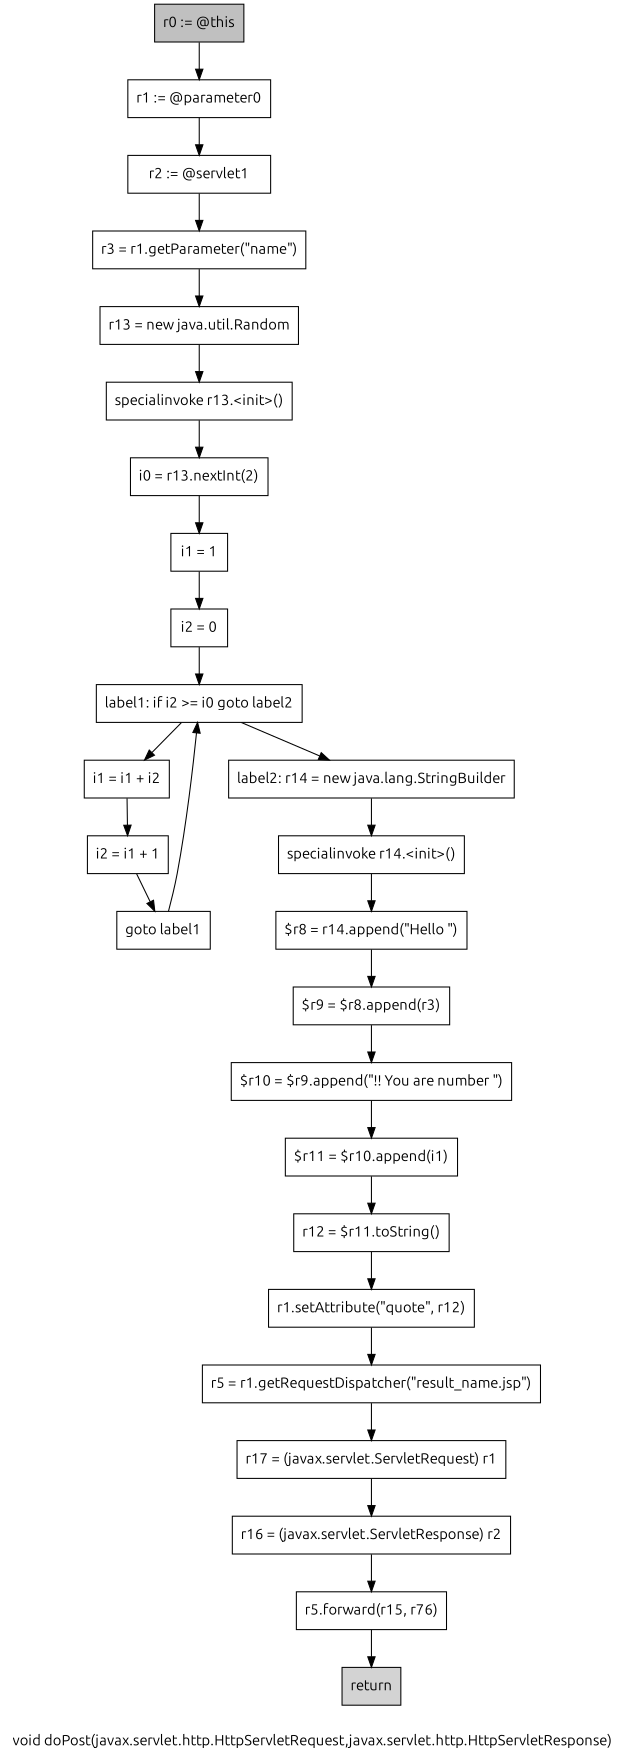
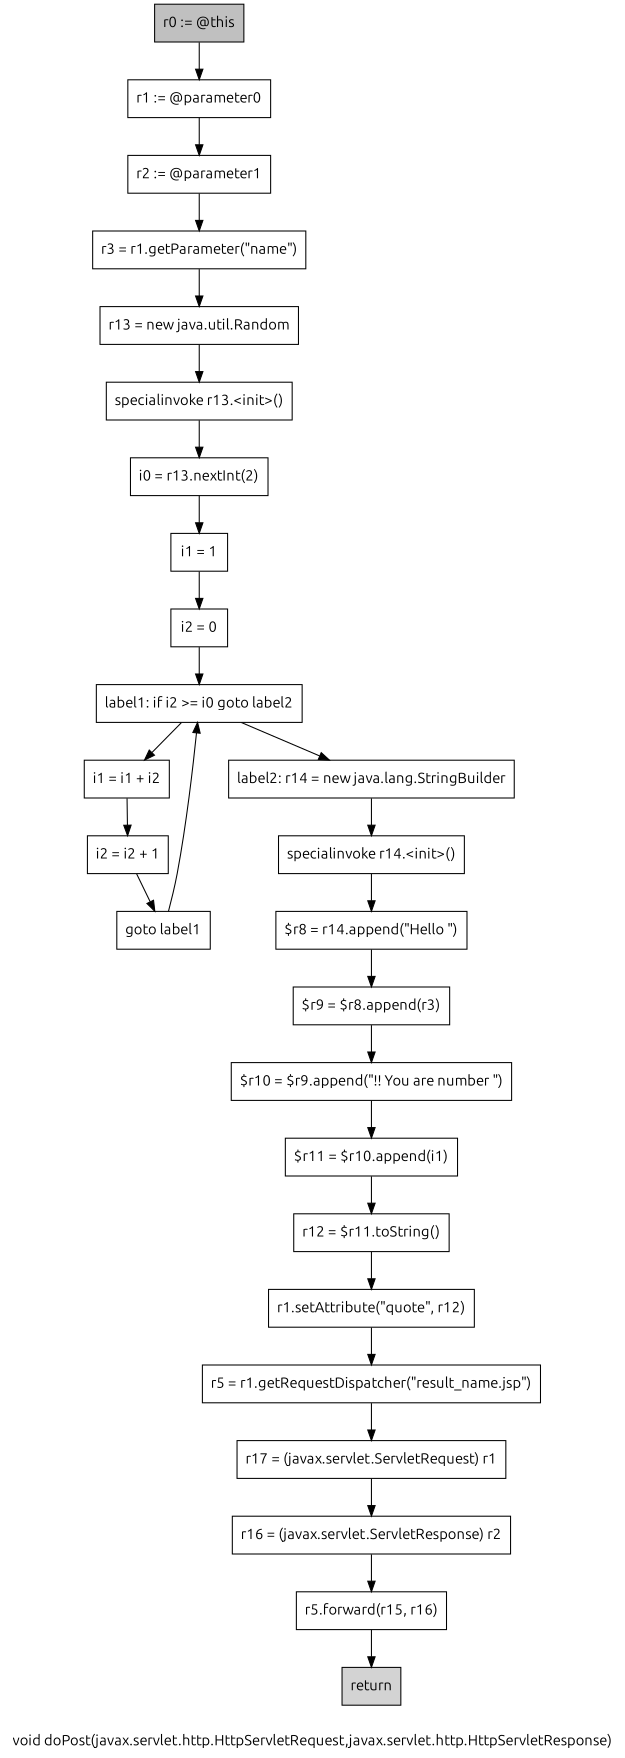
node "r2 := @servlet1": label "r2 := @servlet1" -> "r2 := @parameter1"
node "i2 = i1 + 1": label "i2 = i1 + 1" -> "i2 = i2 + 1"
node "r5.forward(r15, r76)": label "r5.forward(r15, r76)" -> "r5.forward(r15, r16)"
